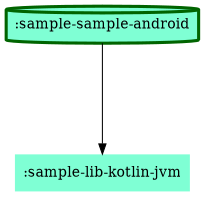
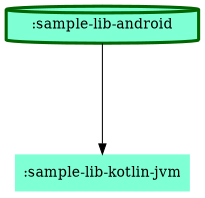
node ":sample-sample-android": label ":sample-sample-android" -> ":sample-lib-android"
